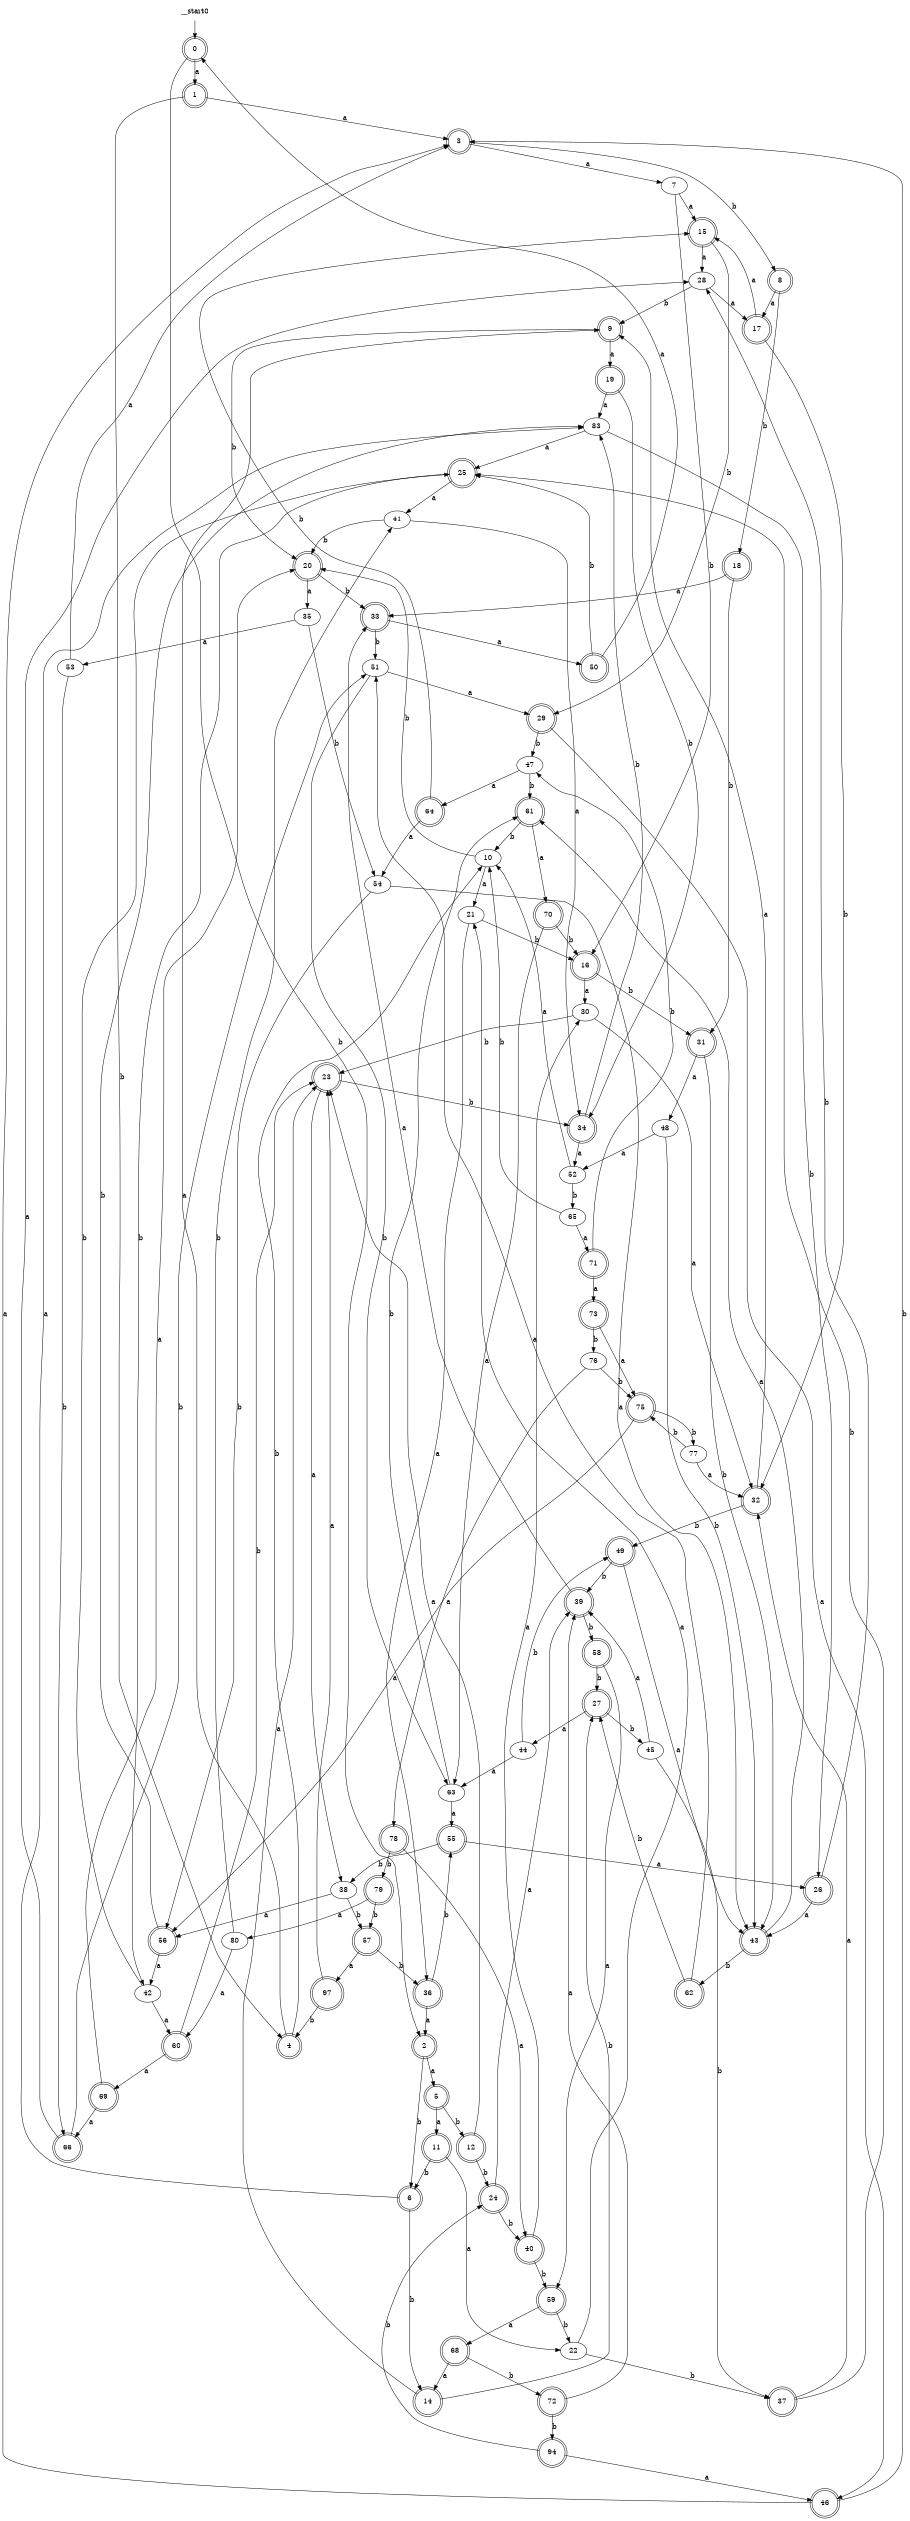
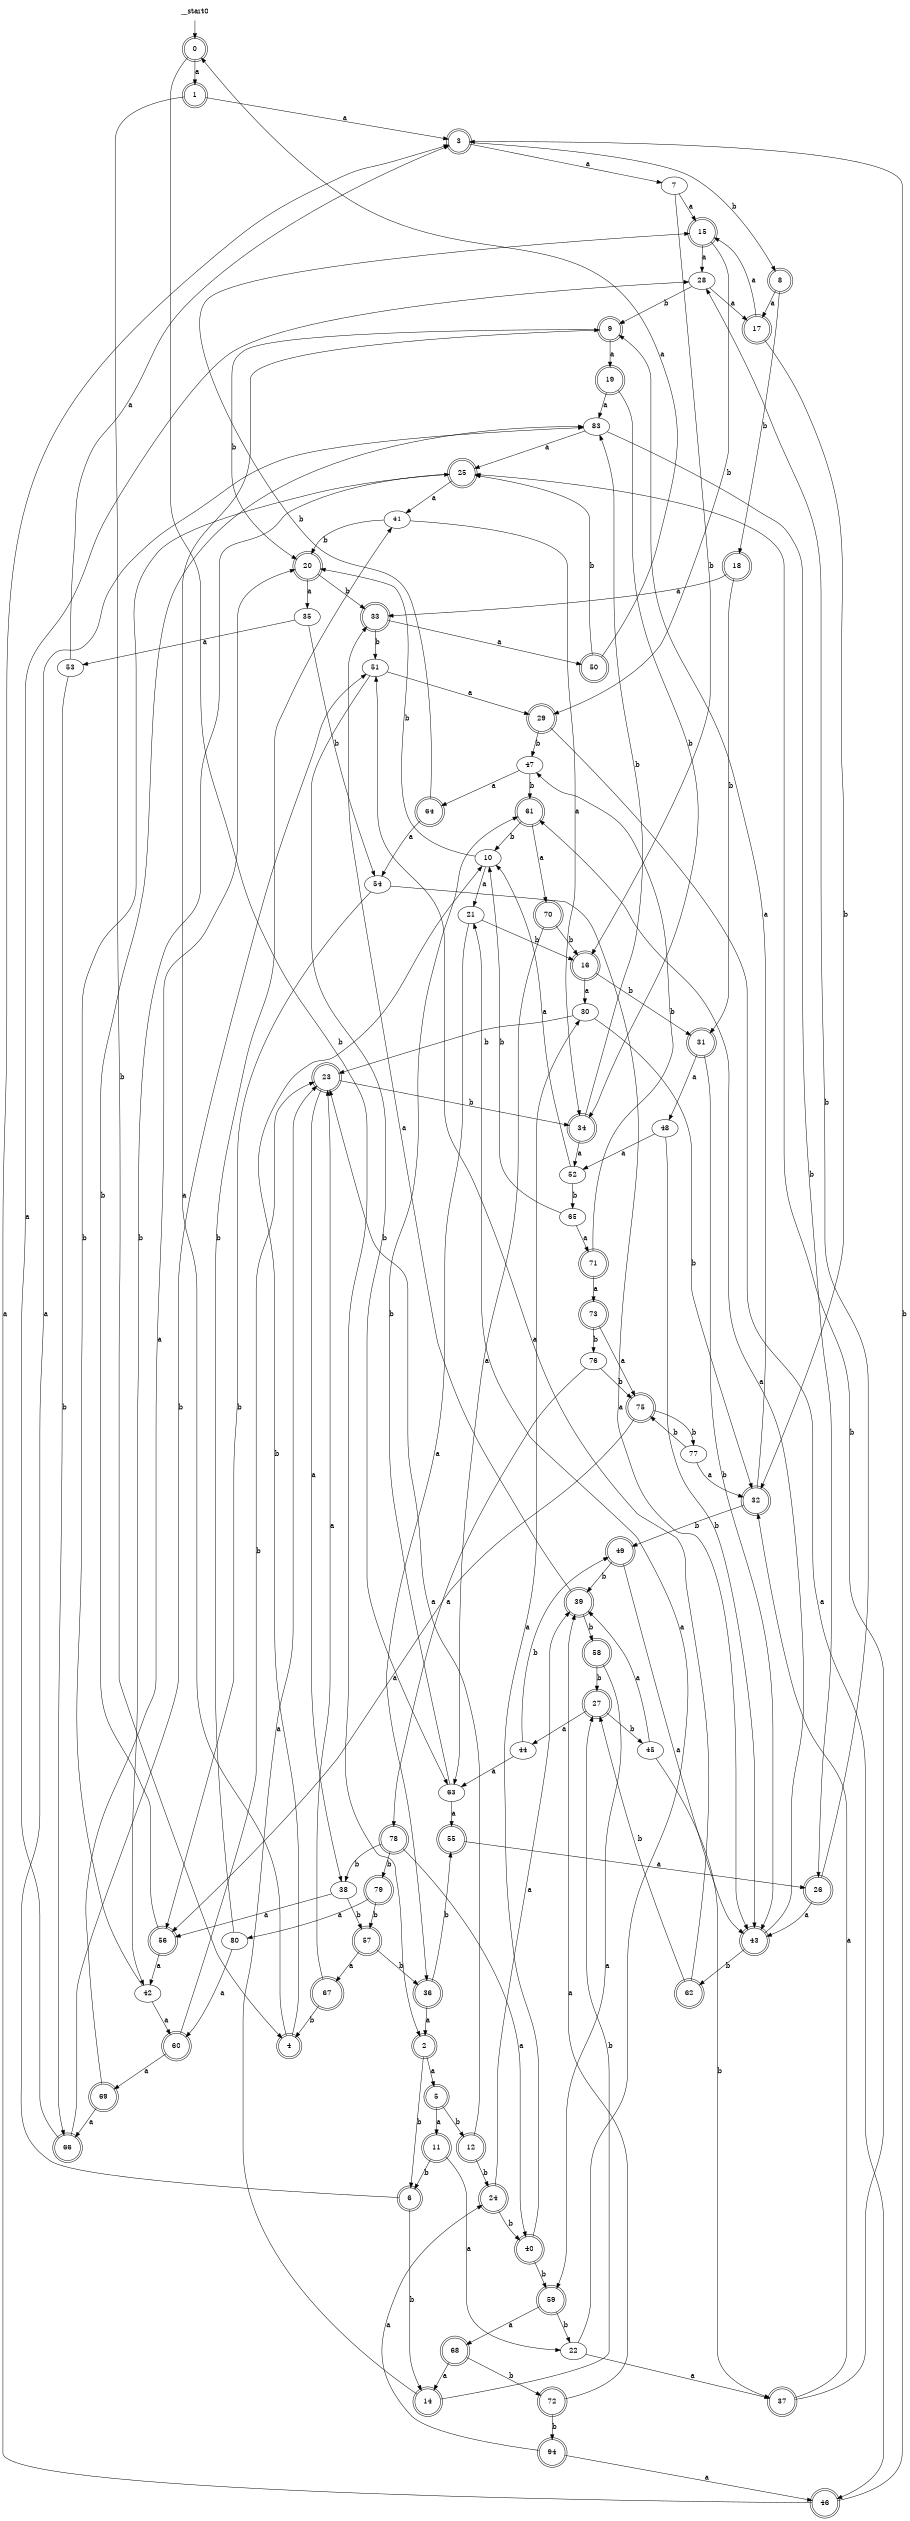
edge "30" -> "32": label "a" -> "b"
edge "55" -> "38": now "78" -> "38"
node "97": label "97" -> "67"
edge "94" -> "24": label "b" -> "a"
edge "22" -> "37": label "b" -> "a"
